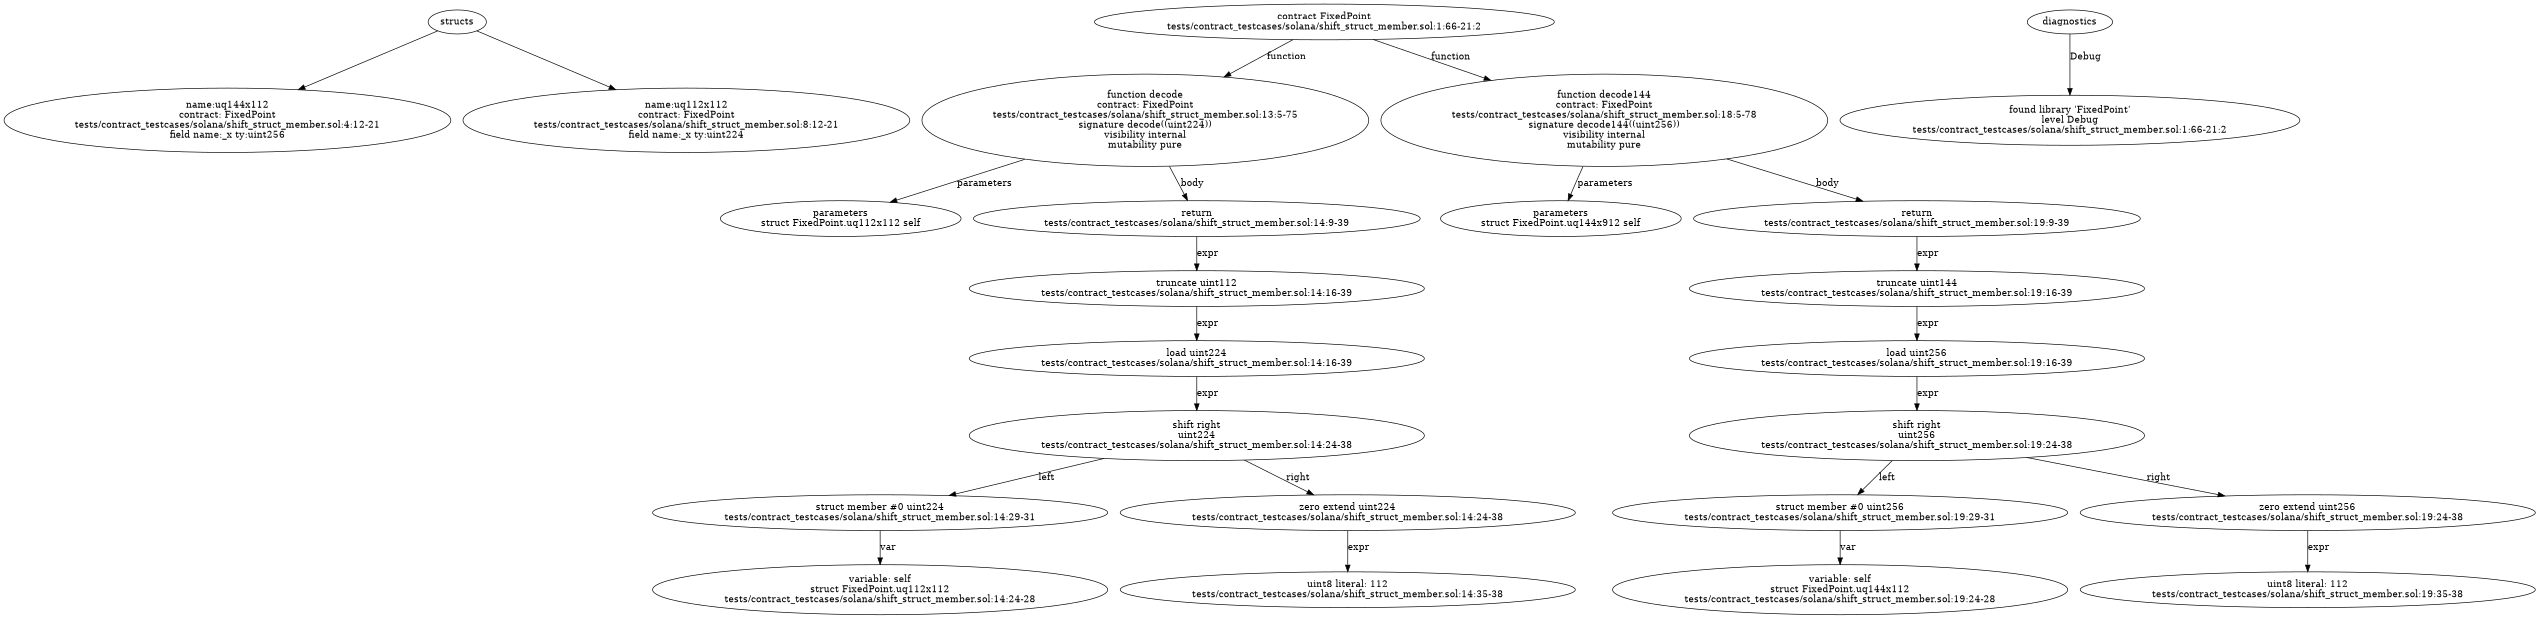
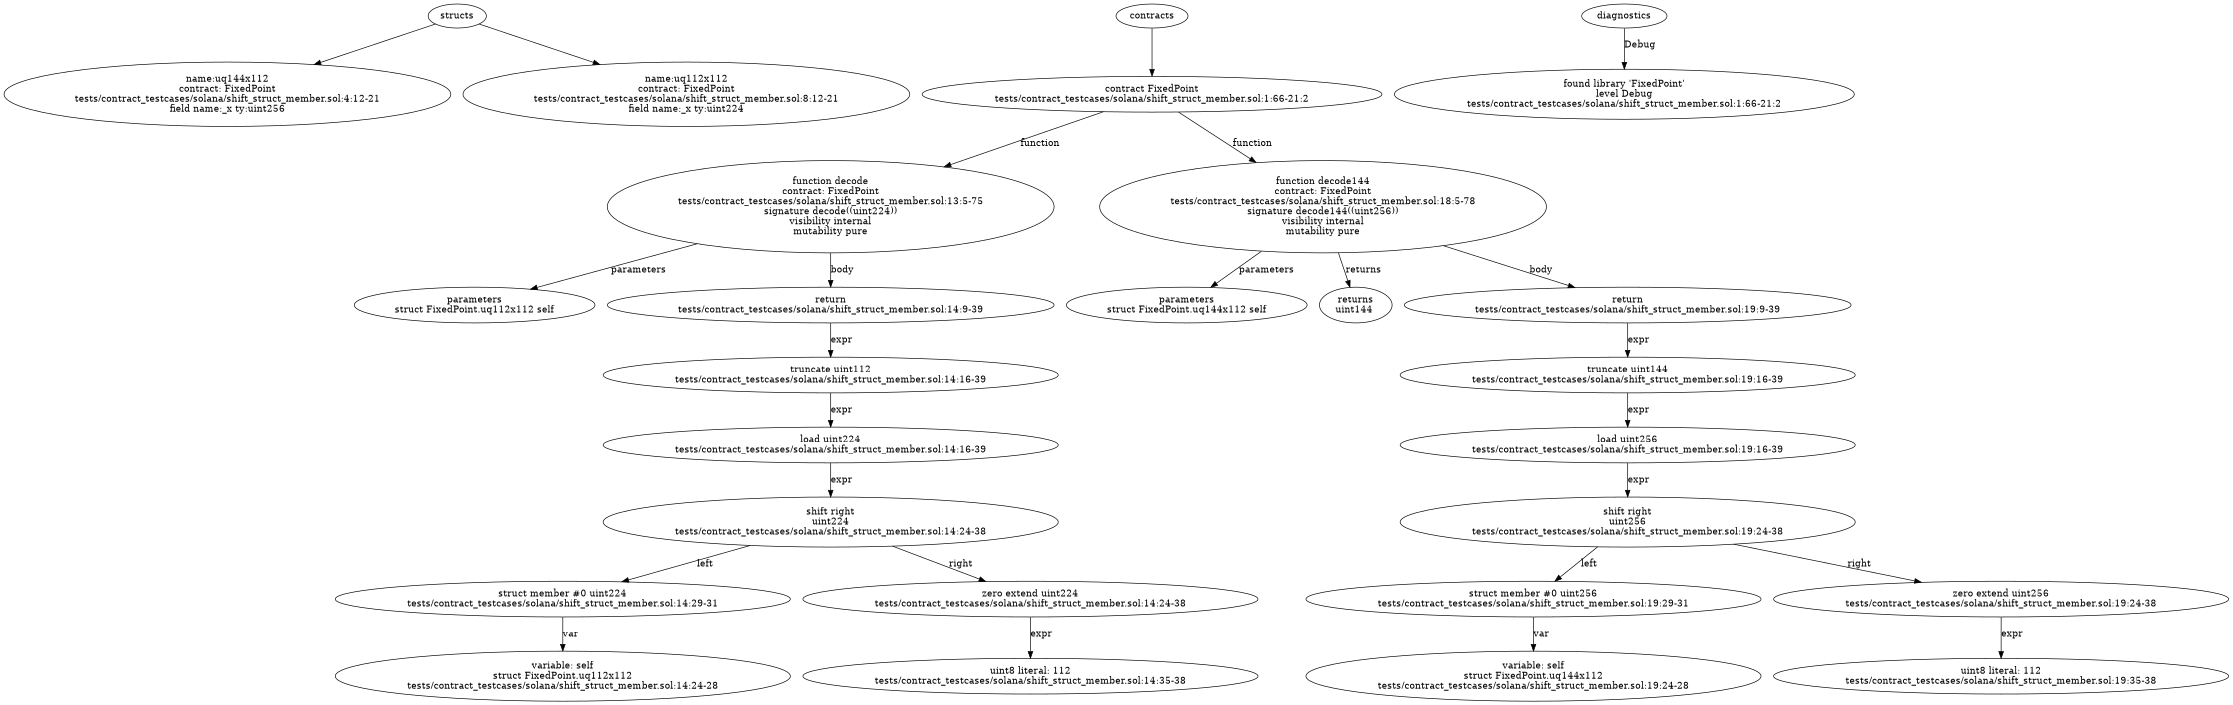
node "contracts": added
node "parameters struct FixedPoint.uq144x912 self": label "parameters struct FixedPoint.uq144x912 self" -> "parameters struct FixedPoint.uq144x112 self"
node "returns uint144": added
